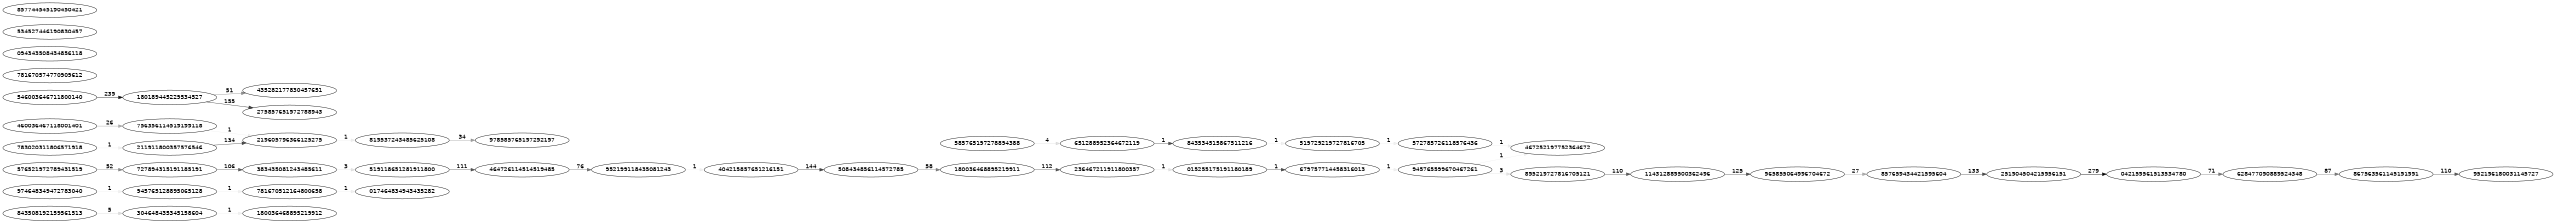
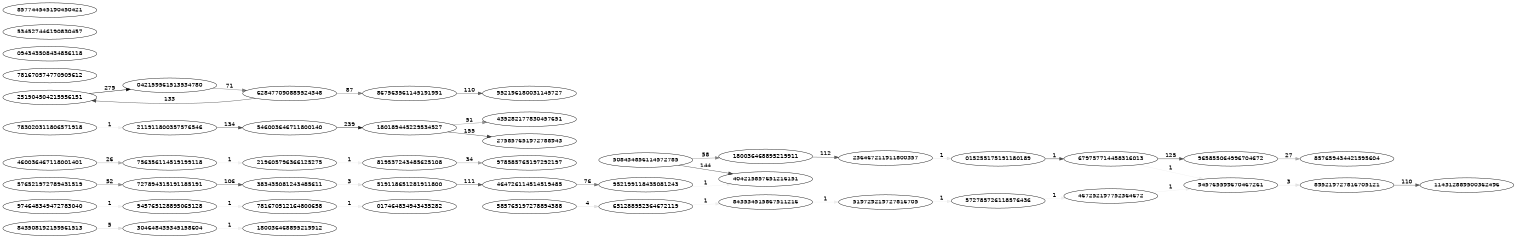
edge "651288952364672119" -> "843534515867511216": color #000000b0 -> #000000f
edge "211911800357576546" -> "219605796366125275": now "211911800357576546" -> "546003646711800140"
edge "945765599670467261" -> "467252197752364672": reversed
edge "404215857651216151" -> "508434856114572785": reversed
edge "114312889500362496" -> "965855064996704672": now "679757714458316013" -> "965855064996704672"
edge "857659434421595604" -> "251904504215956151": now "628477090889524348" -> "251904504215956151"
